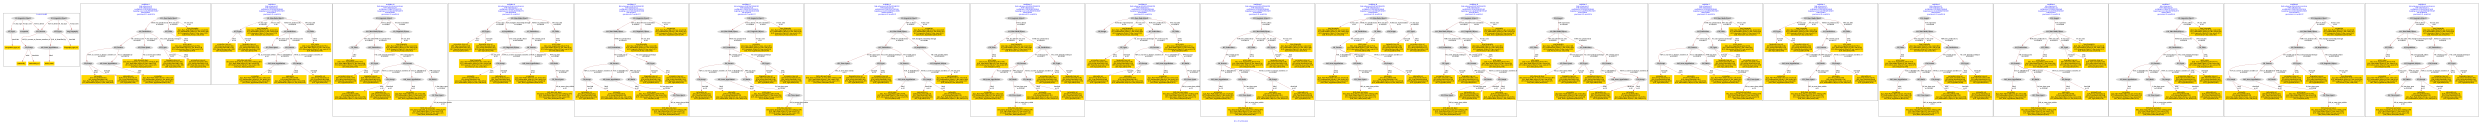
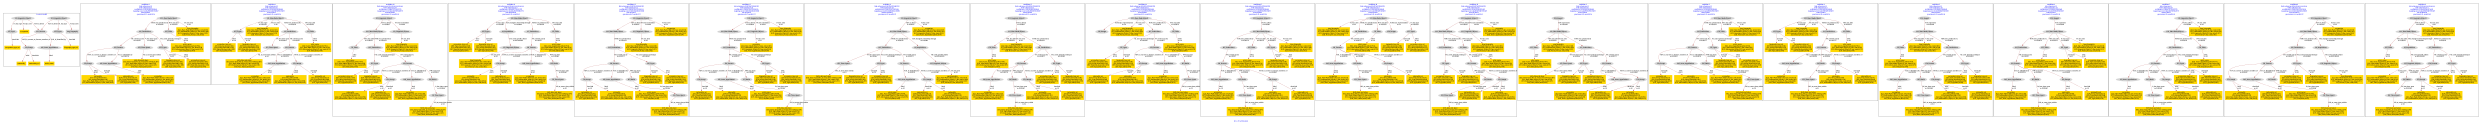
node "occupation": fillcolor lightgray -> gold
